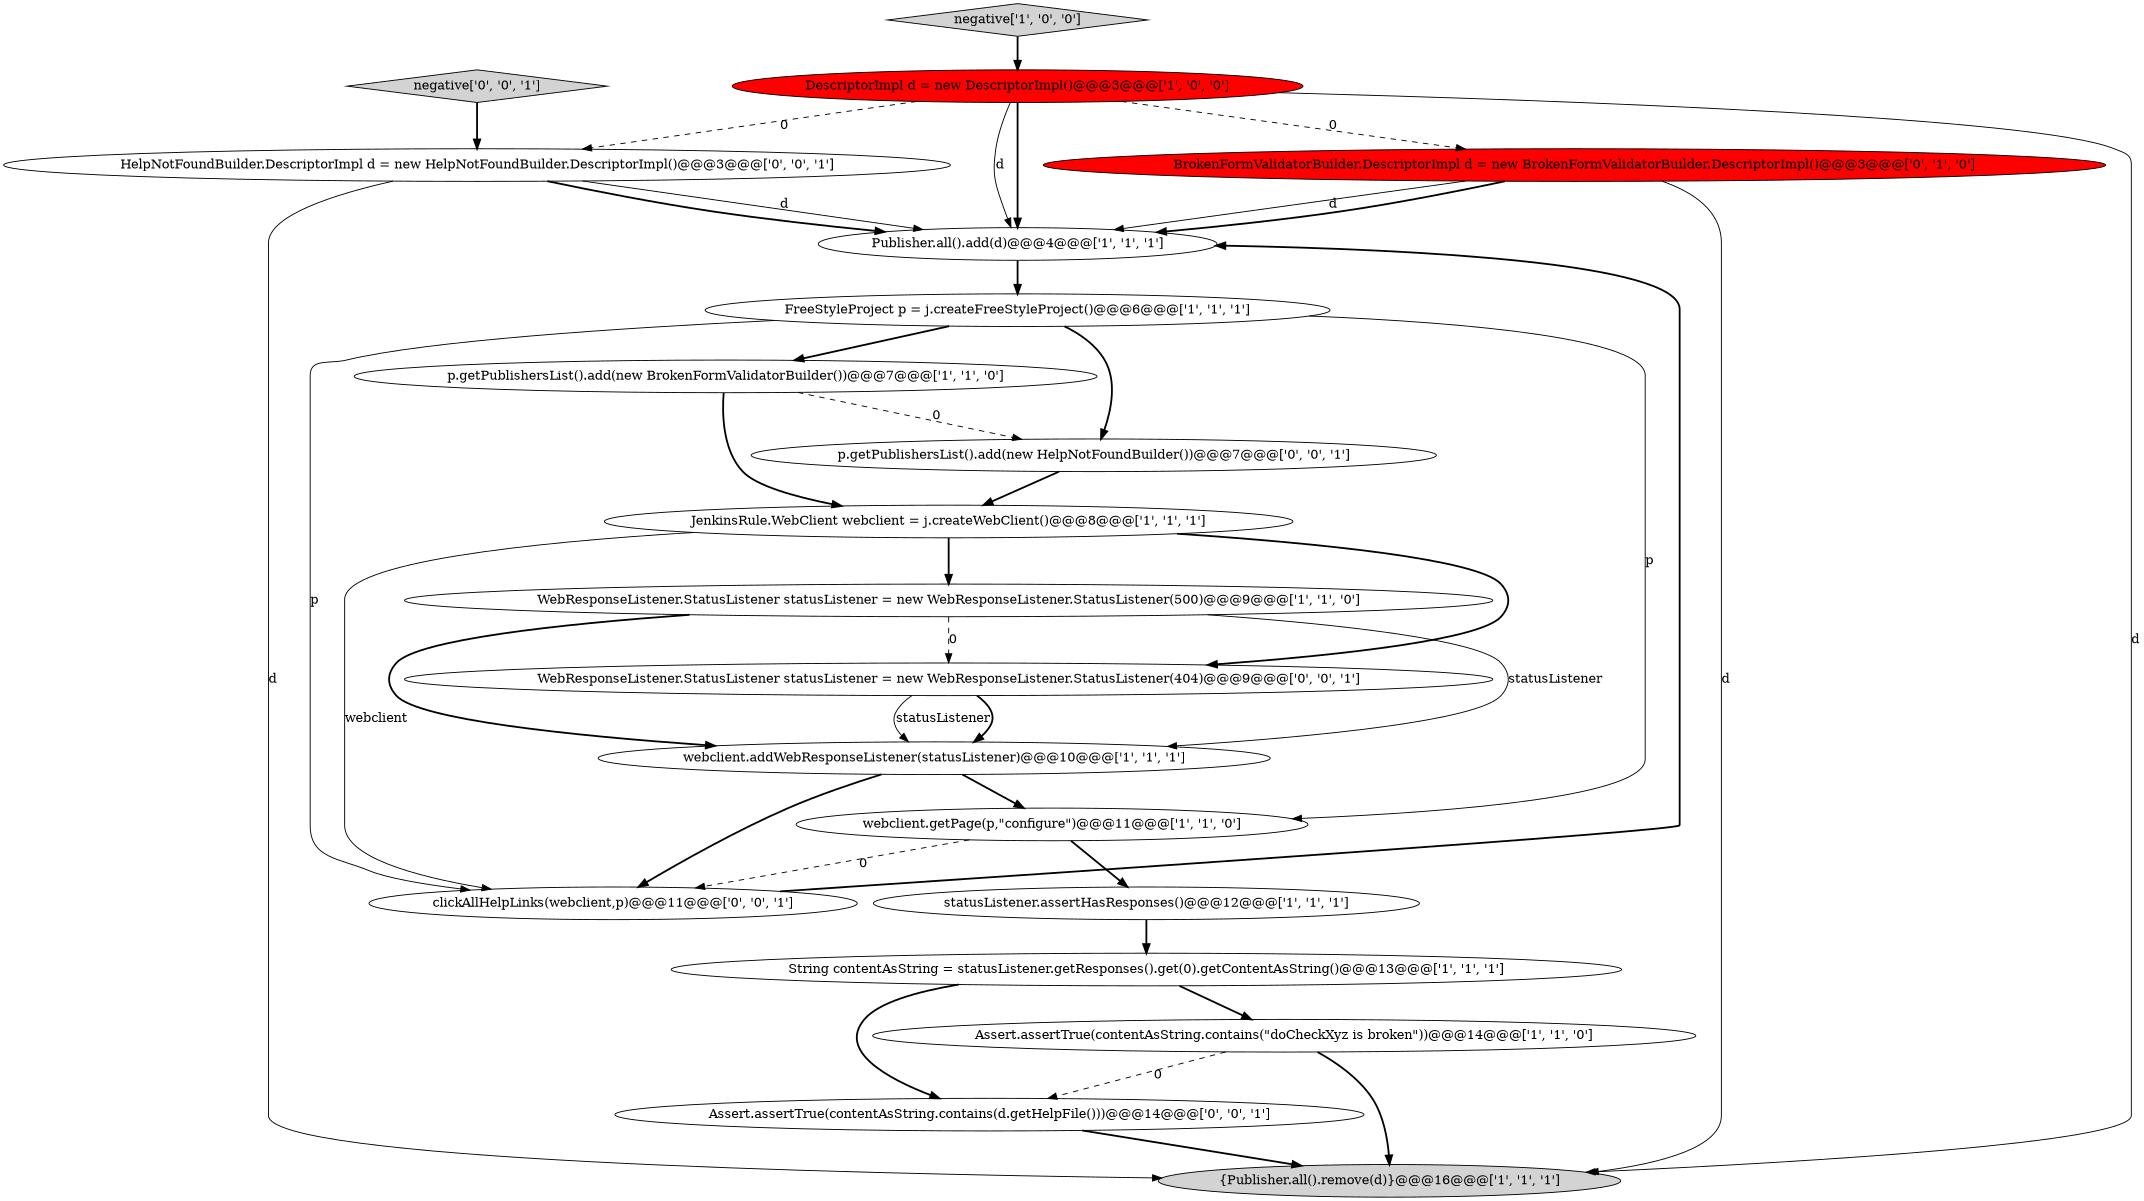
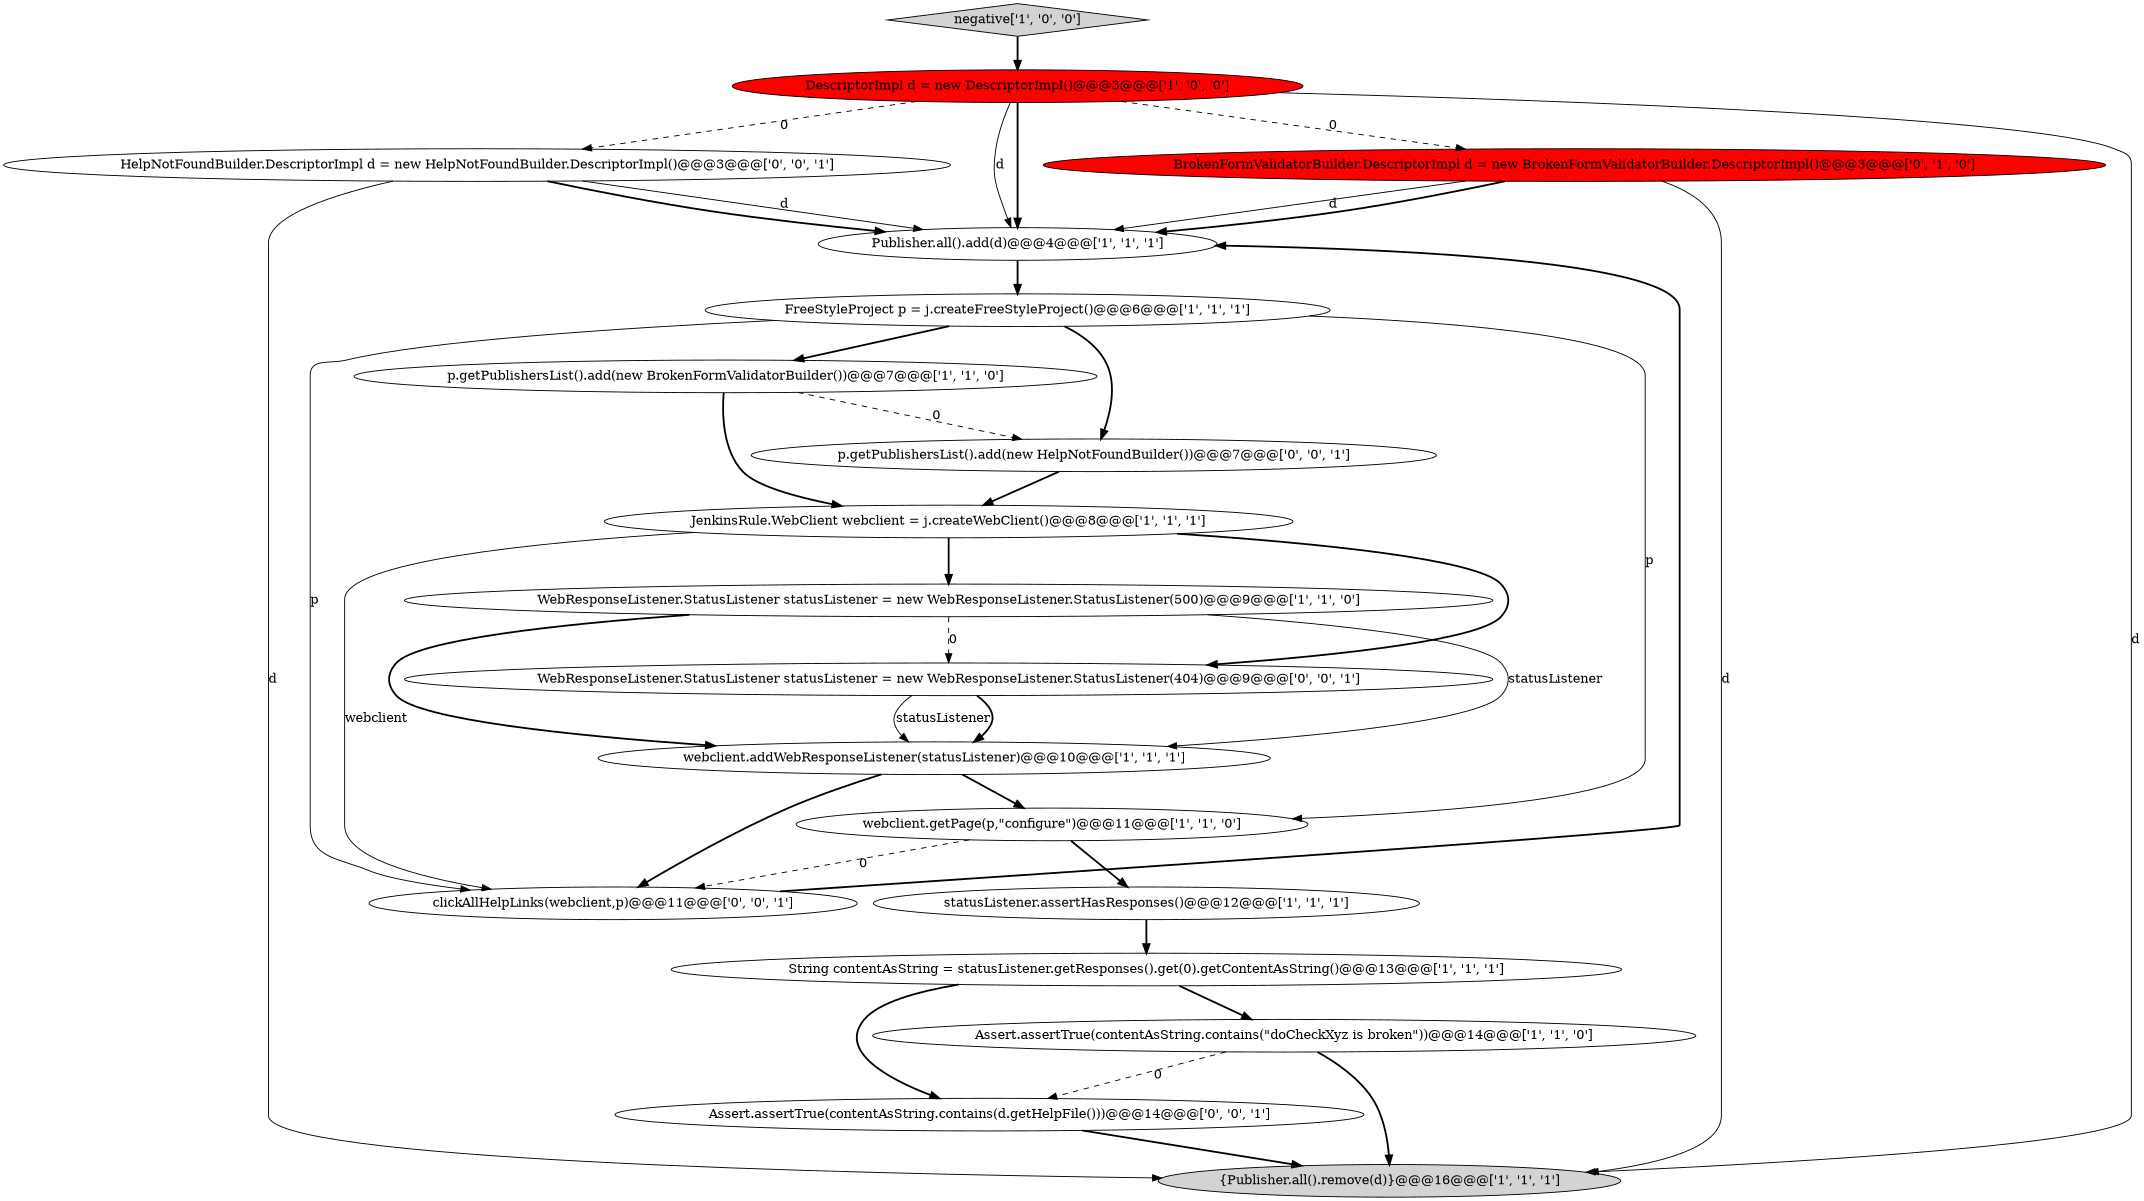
node "negative['0', '0', '1']": removed
